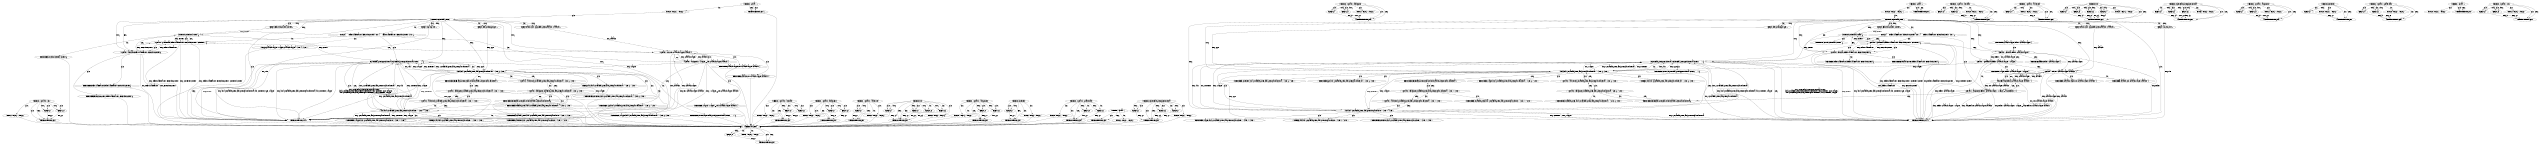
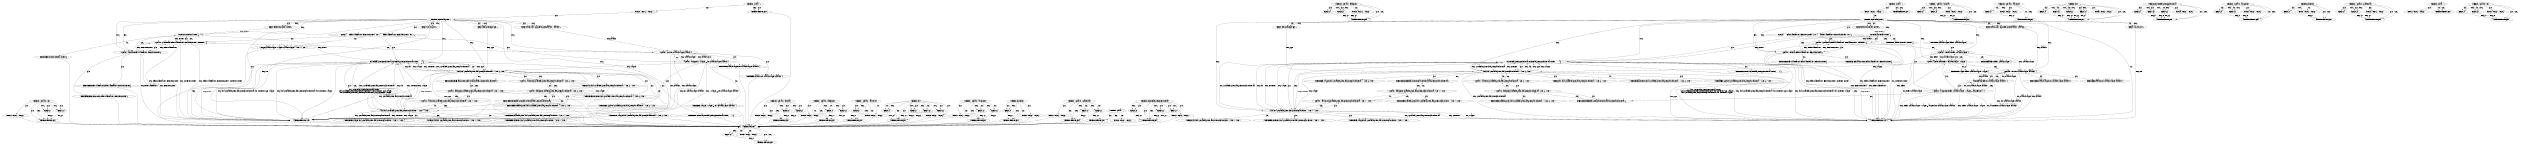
edge "(<operator>.greaterThan,RefPtr<CallbackWrapper> wrapper)" -> "(<operator>.lessThan,RefPtr<CallbackWrapper)": added, label "AST:"
edge "(<operator>.greaterThan,RefPtr<CallbackWrapper> wrapper)" -> "(IDENTIFIER,wrapper,RefPtr<CallbackWrapper> wrapper)": label "AST: " -> "DDG: p4"
